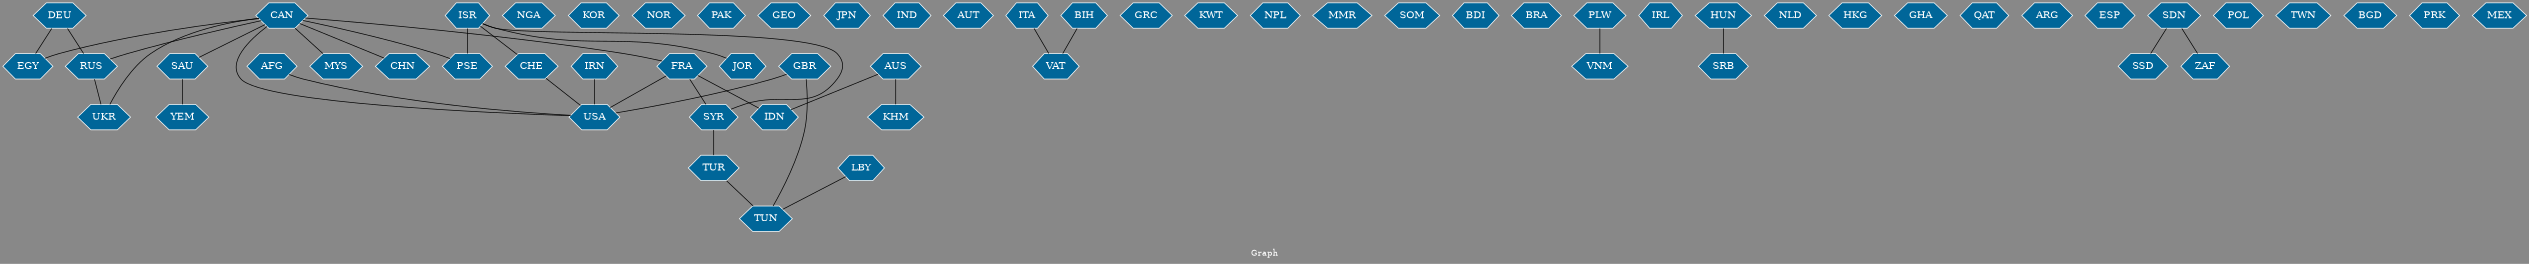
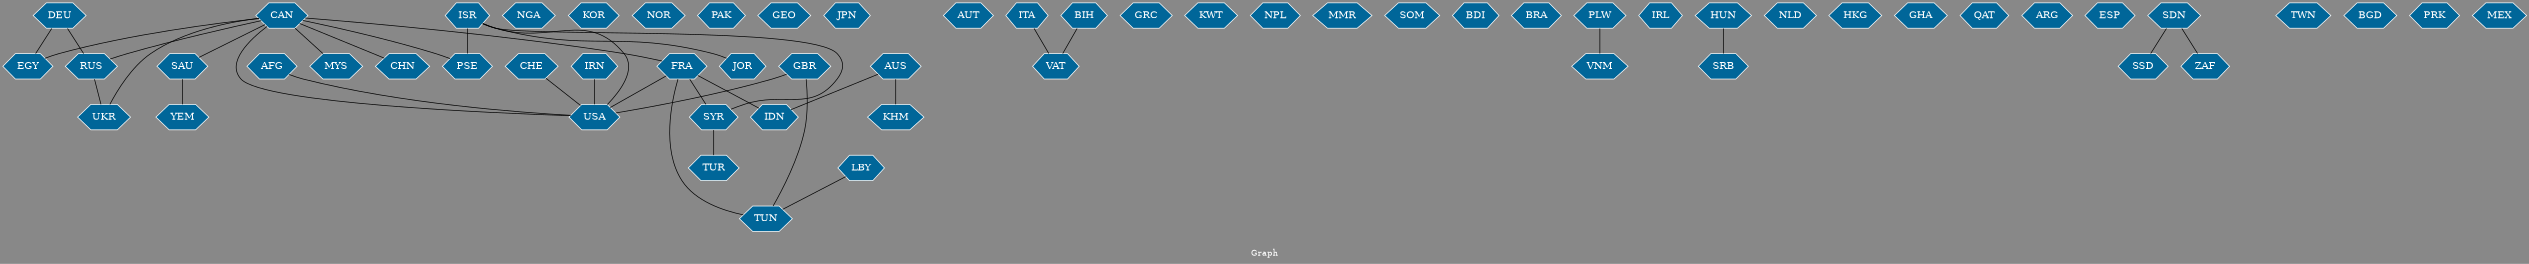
node "IND": removed
node "POL": removed
edge "ISR" -- "CHE": now "ISR" -- "USA"
edge "TUR" -- "TUN": now "FRA" -- "TUN"
